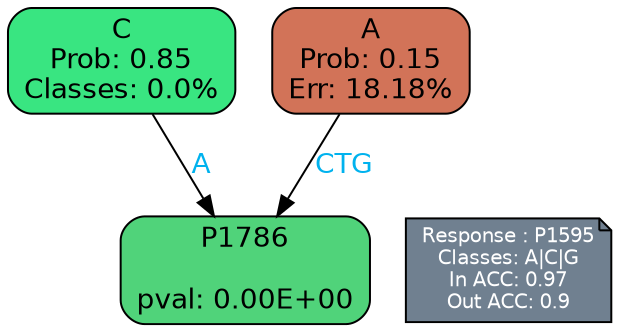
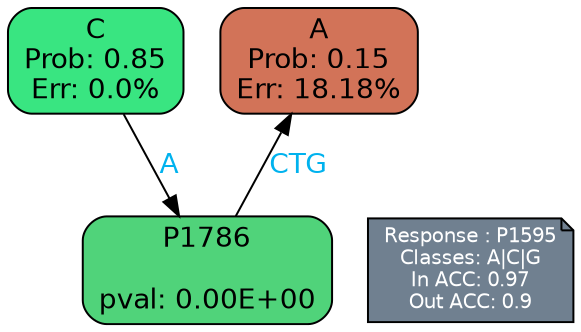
node "C Prob: 0.85 Classes: 0.0%": label "C Prob: 0.85 Classes: 0.0%" -> "C Prob: 0.85 Err: 0.0%"
edge "A Prob: 0.15 Err: 18.18%" -> "P1786 pval: 0.00E+00": reversed
